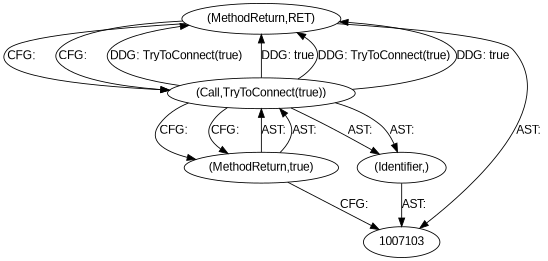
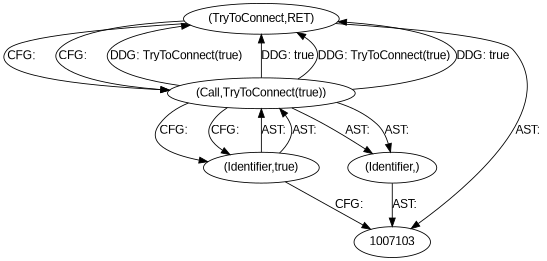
node "(MethodReturn,RET)": label "(MethodReturn,RET)" -> "(TryToConnect,RET)"
node "(MethodReturn,true)": label "(MethodReturn,true)" -> "(Identifier,true)"
